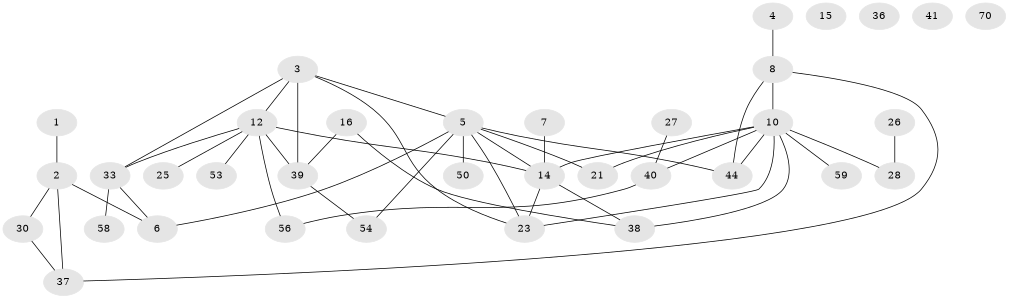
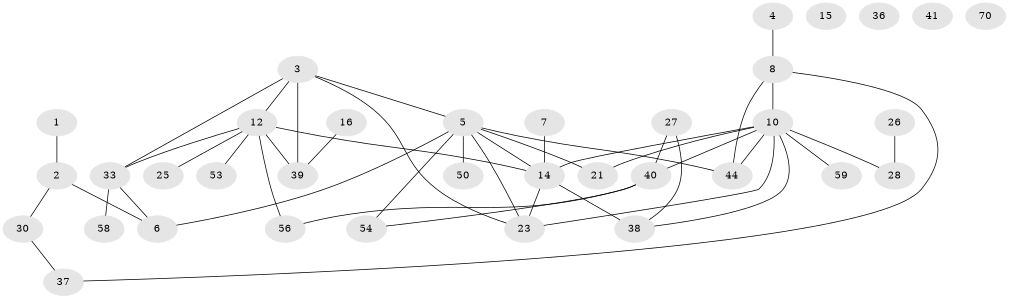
edge "16" -- "38": now "27" -- "38"
edge "39" -- "54": now "40" -- "54"
edge "2" -- "37": removed
